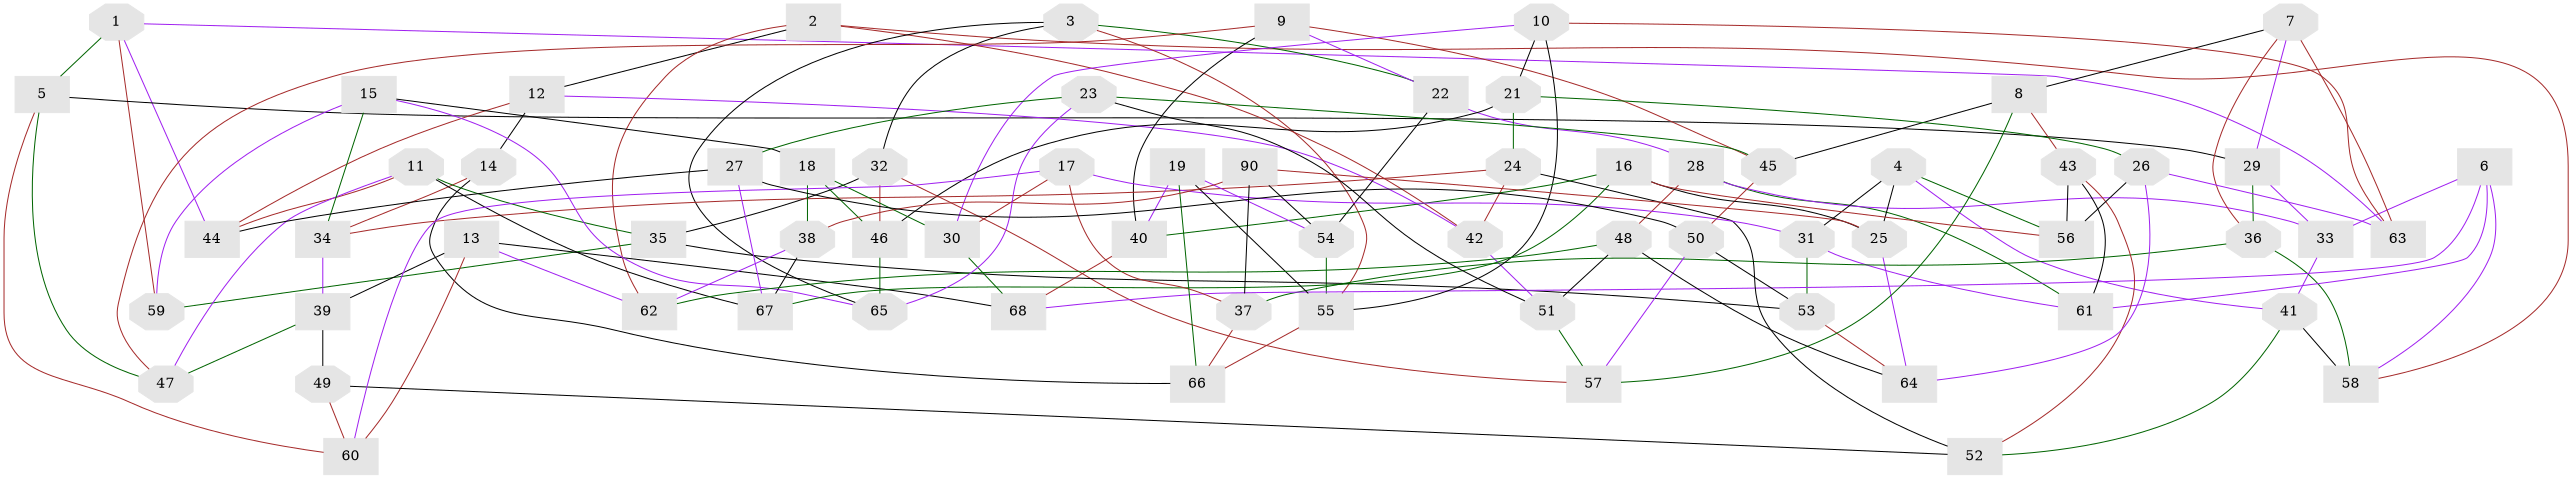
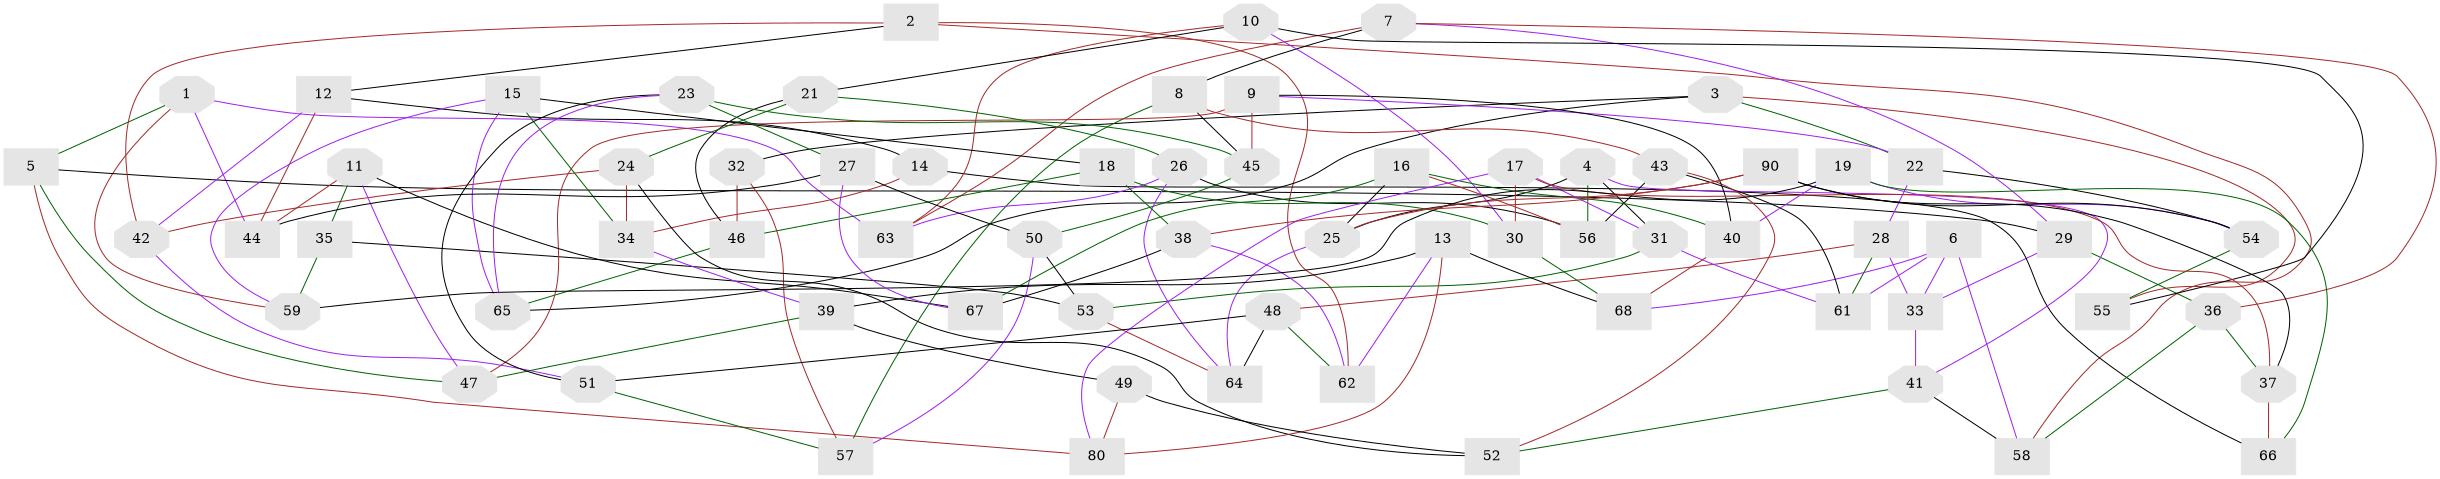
edge "45" -- "50": color brown -> darkgreen
edge "32" -- "35": removed
edge "19" -- "55": now "19" -- "59"
edge "55" -- "66": removed
node "60": label "60" -> "80"
